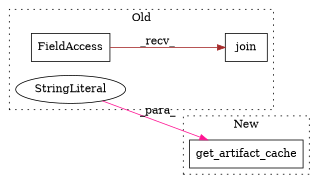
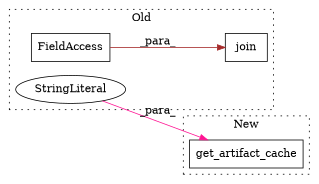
edge "FieldAccess" -> "join": label "_recv_" -> "_para_"
